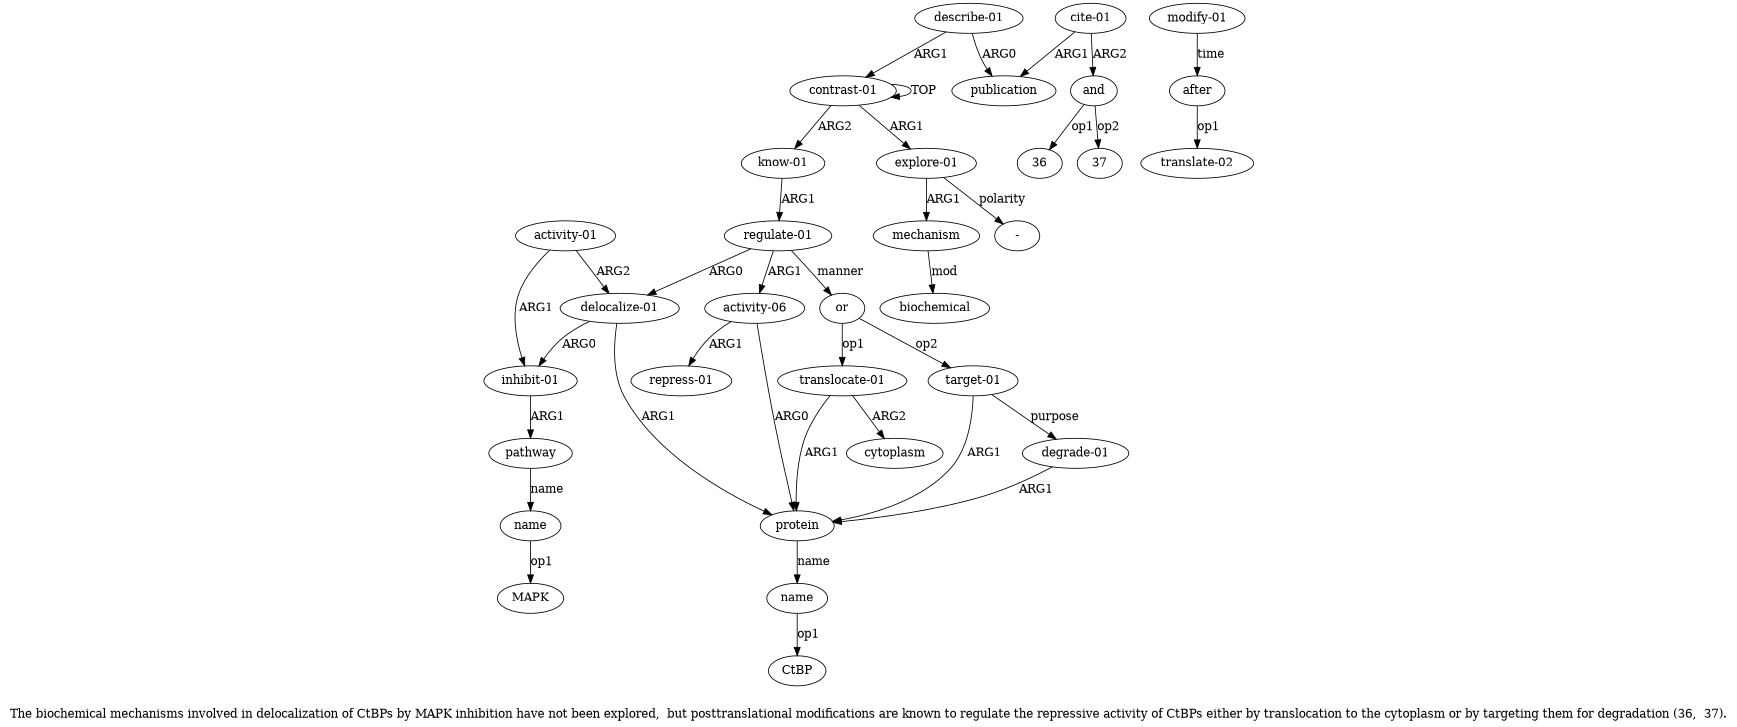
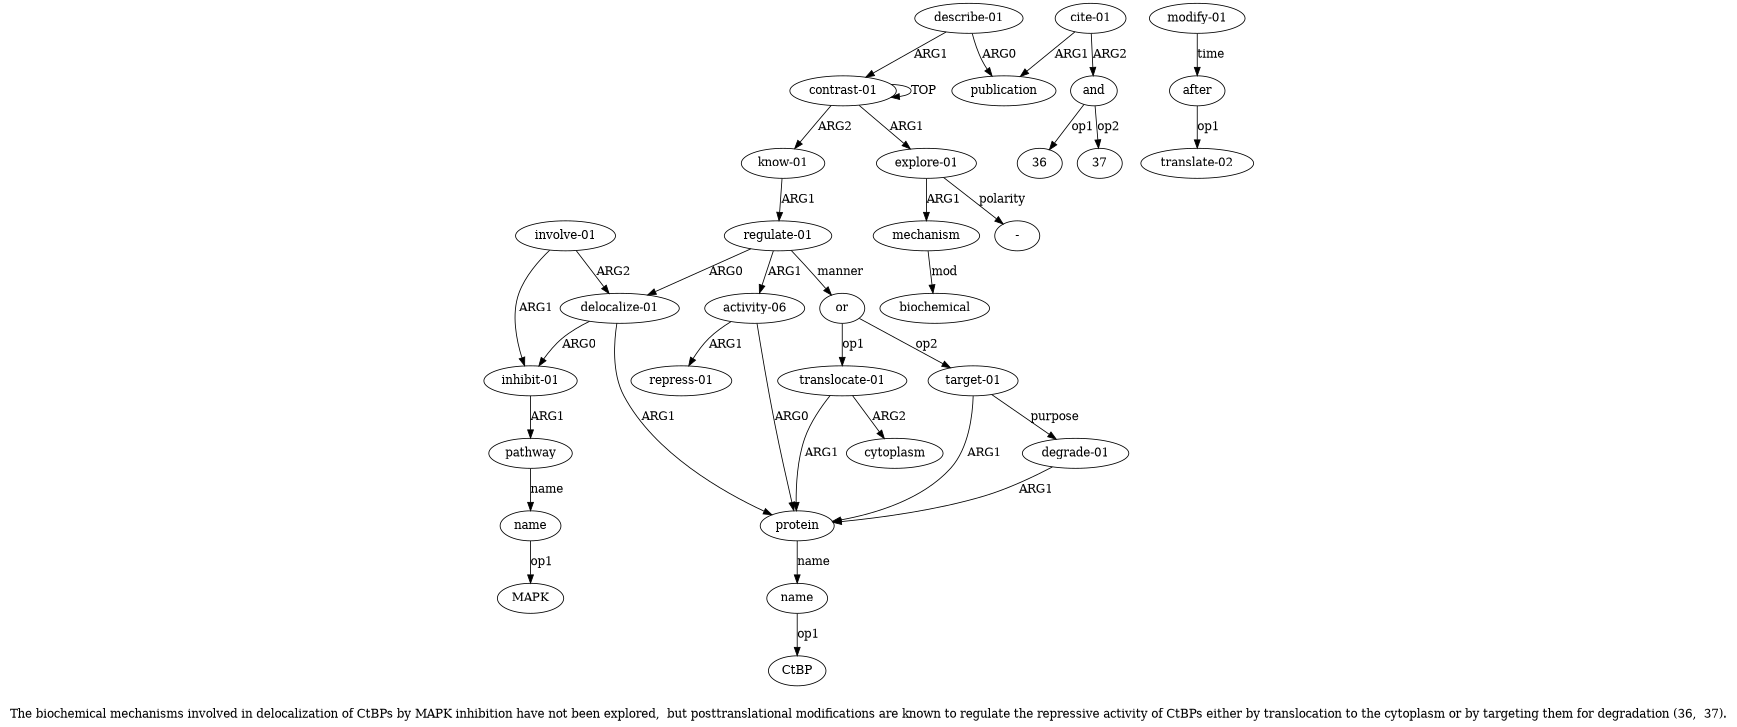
node "activity-01": label "activity-01" -> "involve-01"
